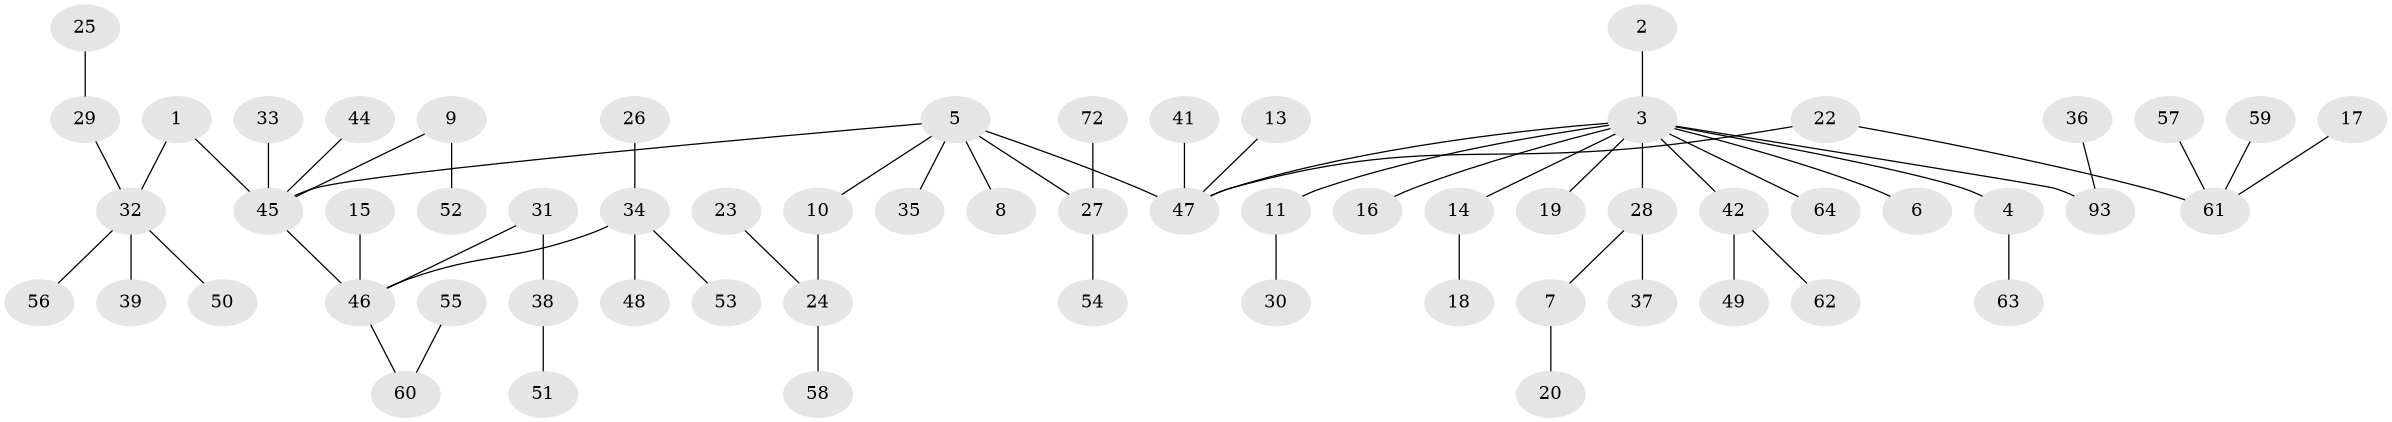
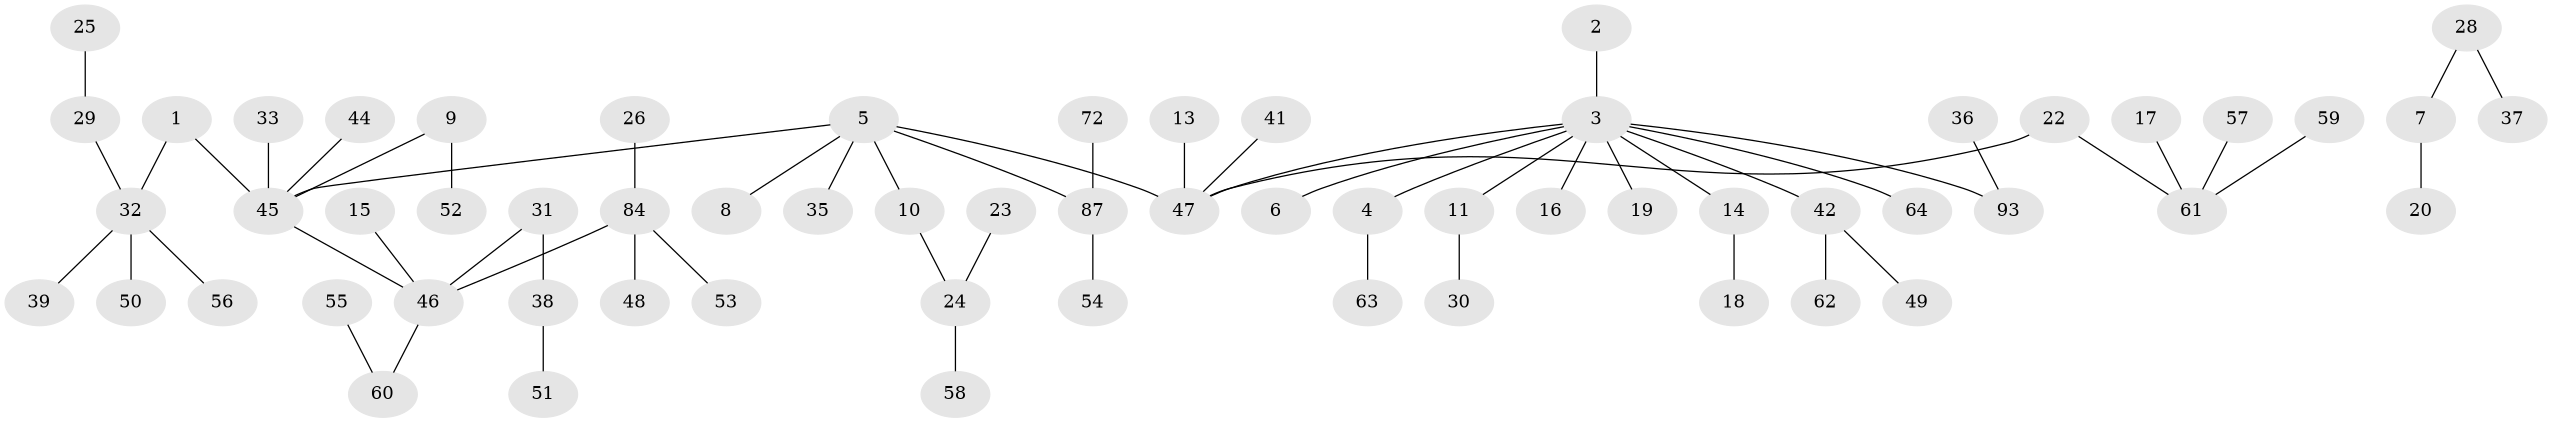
edge "3" -- "28": removed
node "34": label "34" -> "84"
node "27": label "27" -> "87"
